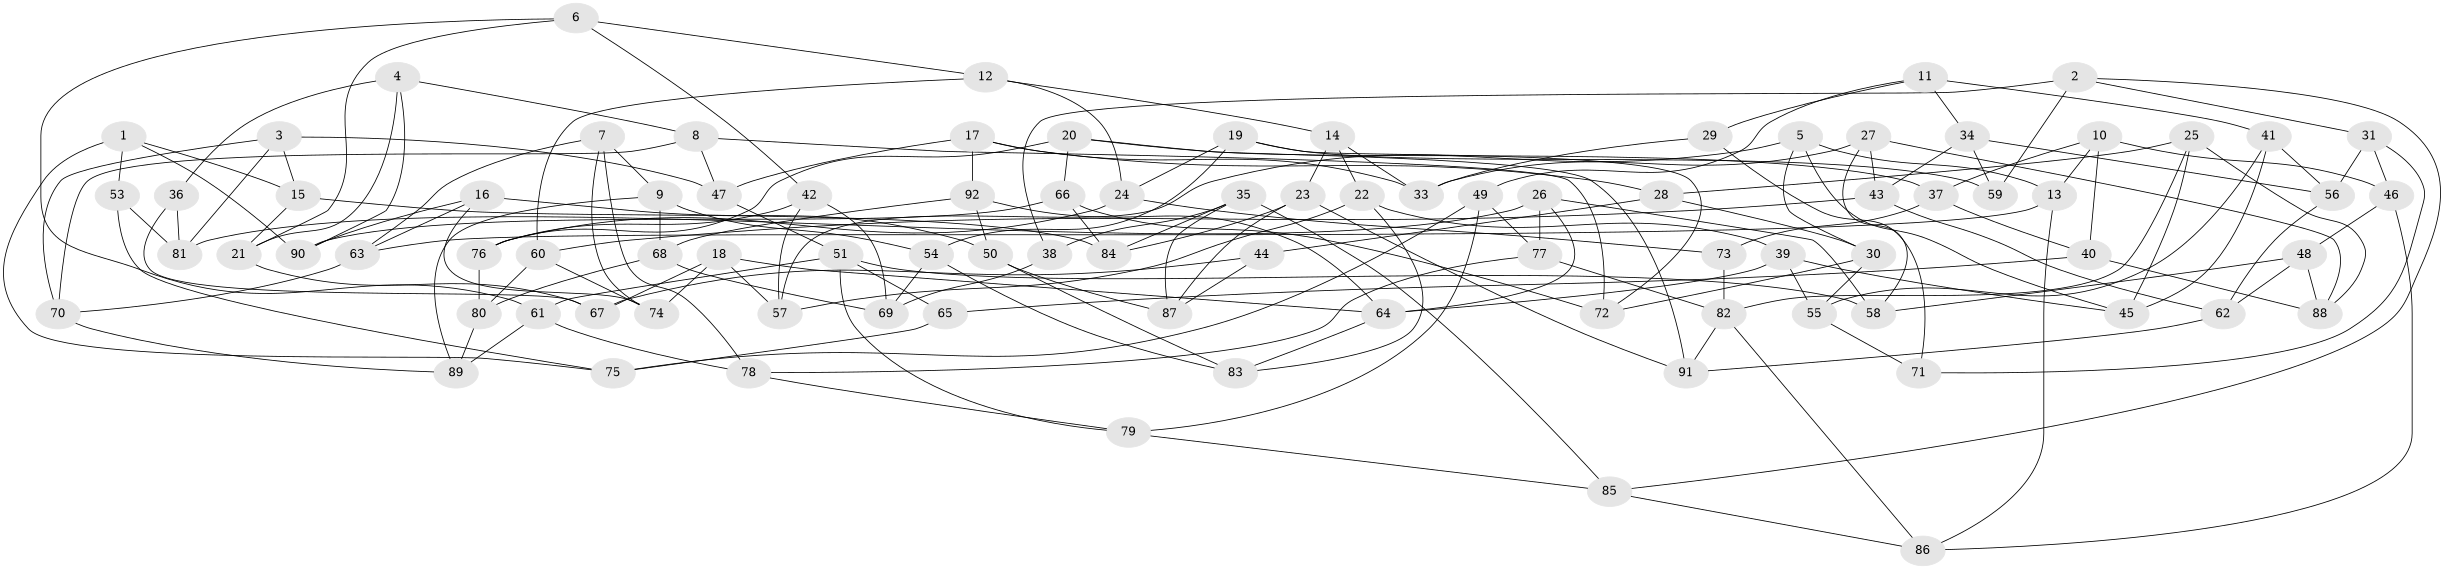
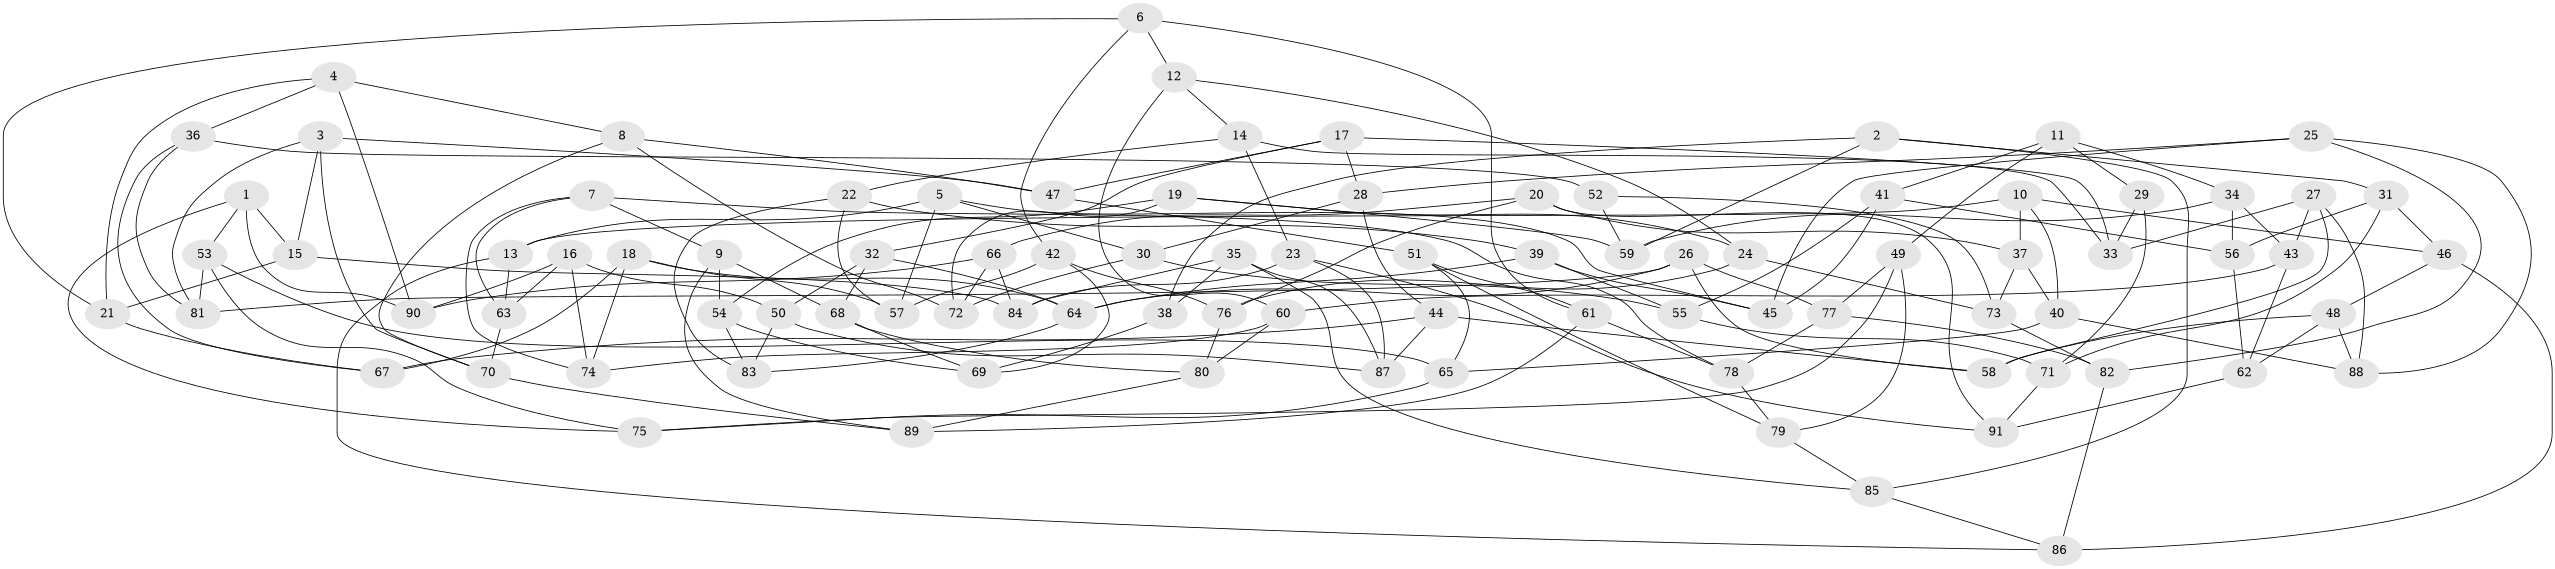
node "92": label "92" -> "32"
node "52": added
edge "51" -- "58": now "44" -- "58"
edge "82" -- "91": now "71" -- "91"
edge "53" -- "65": added
